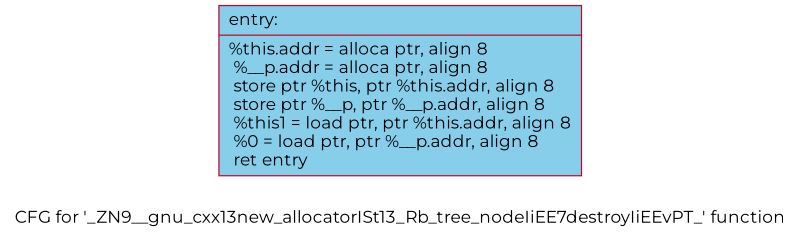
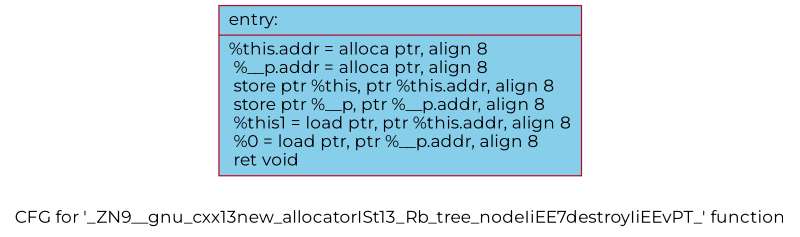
node "entry:": text "ret entry" -> "ret void"
